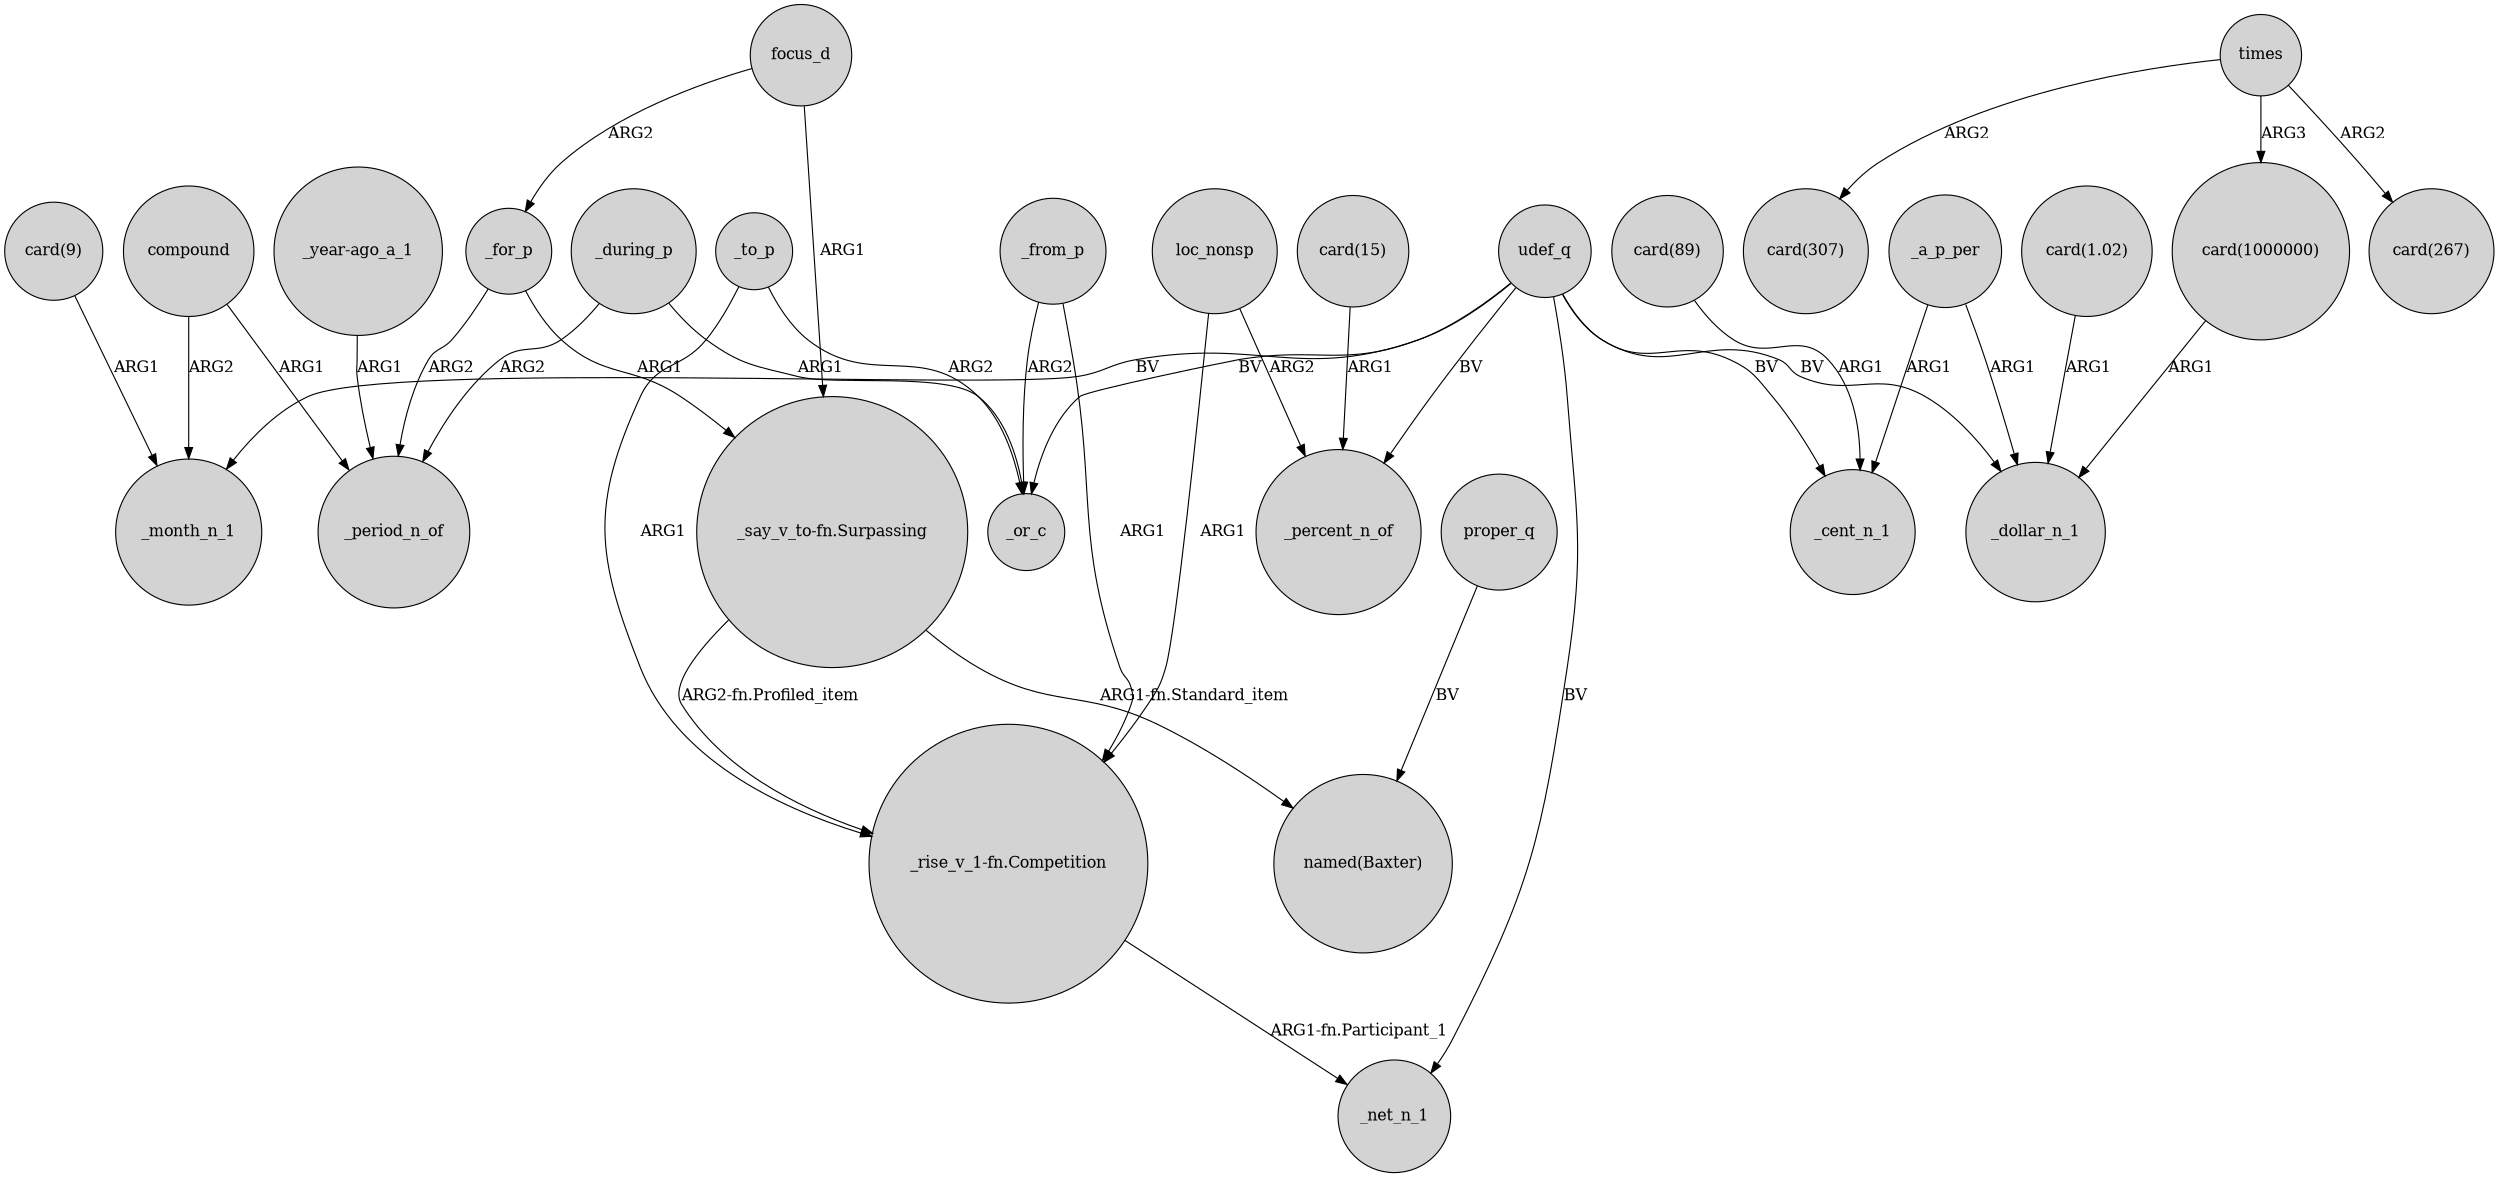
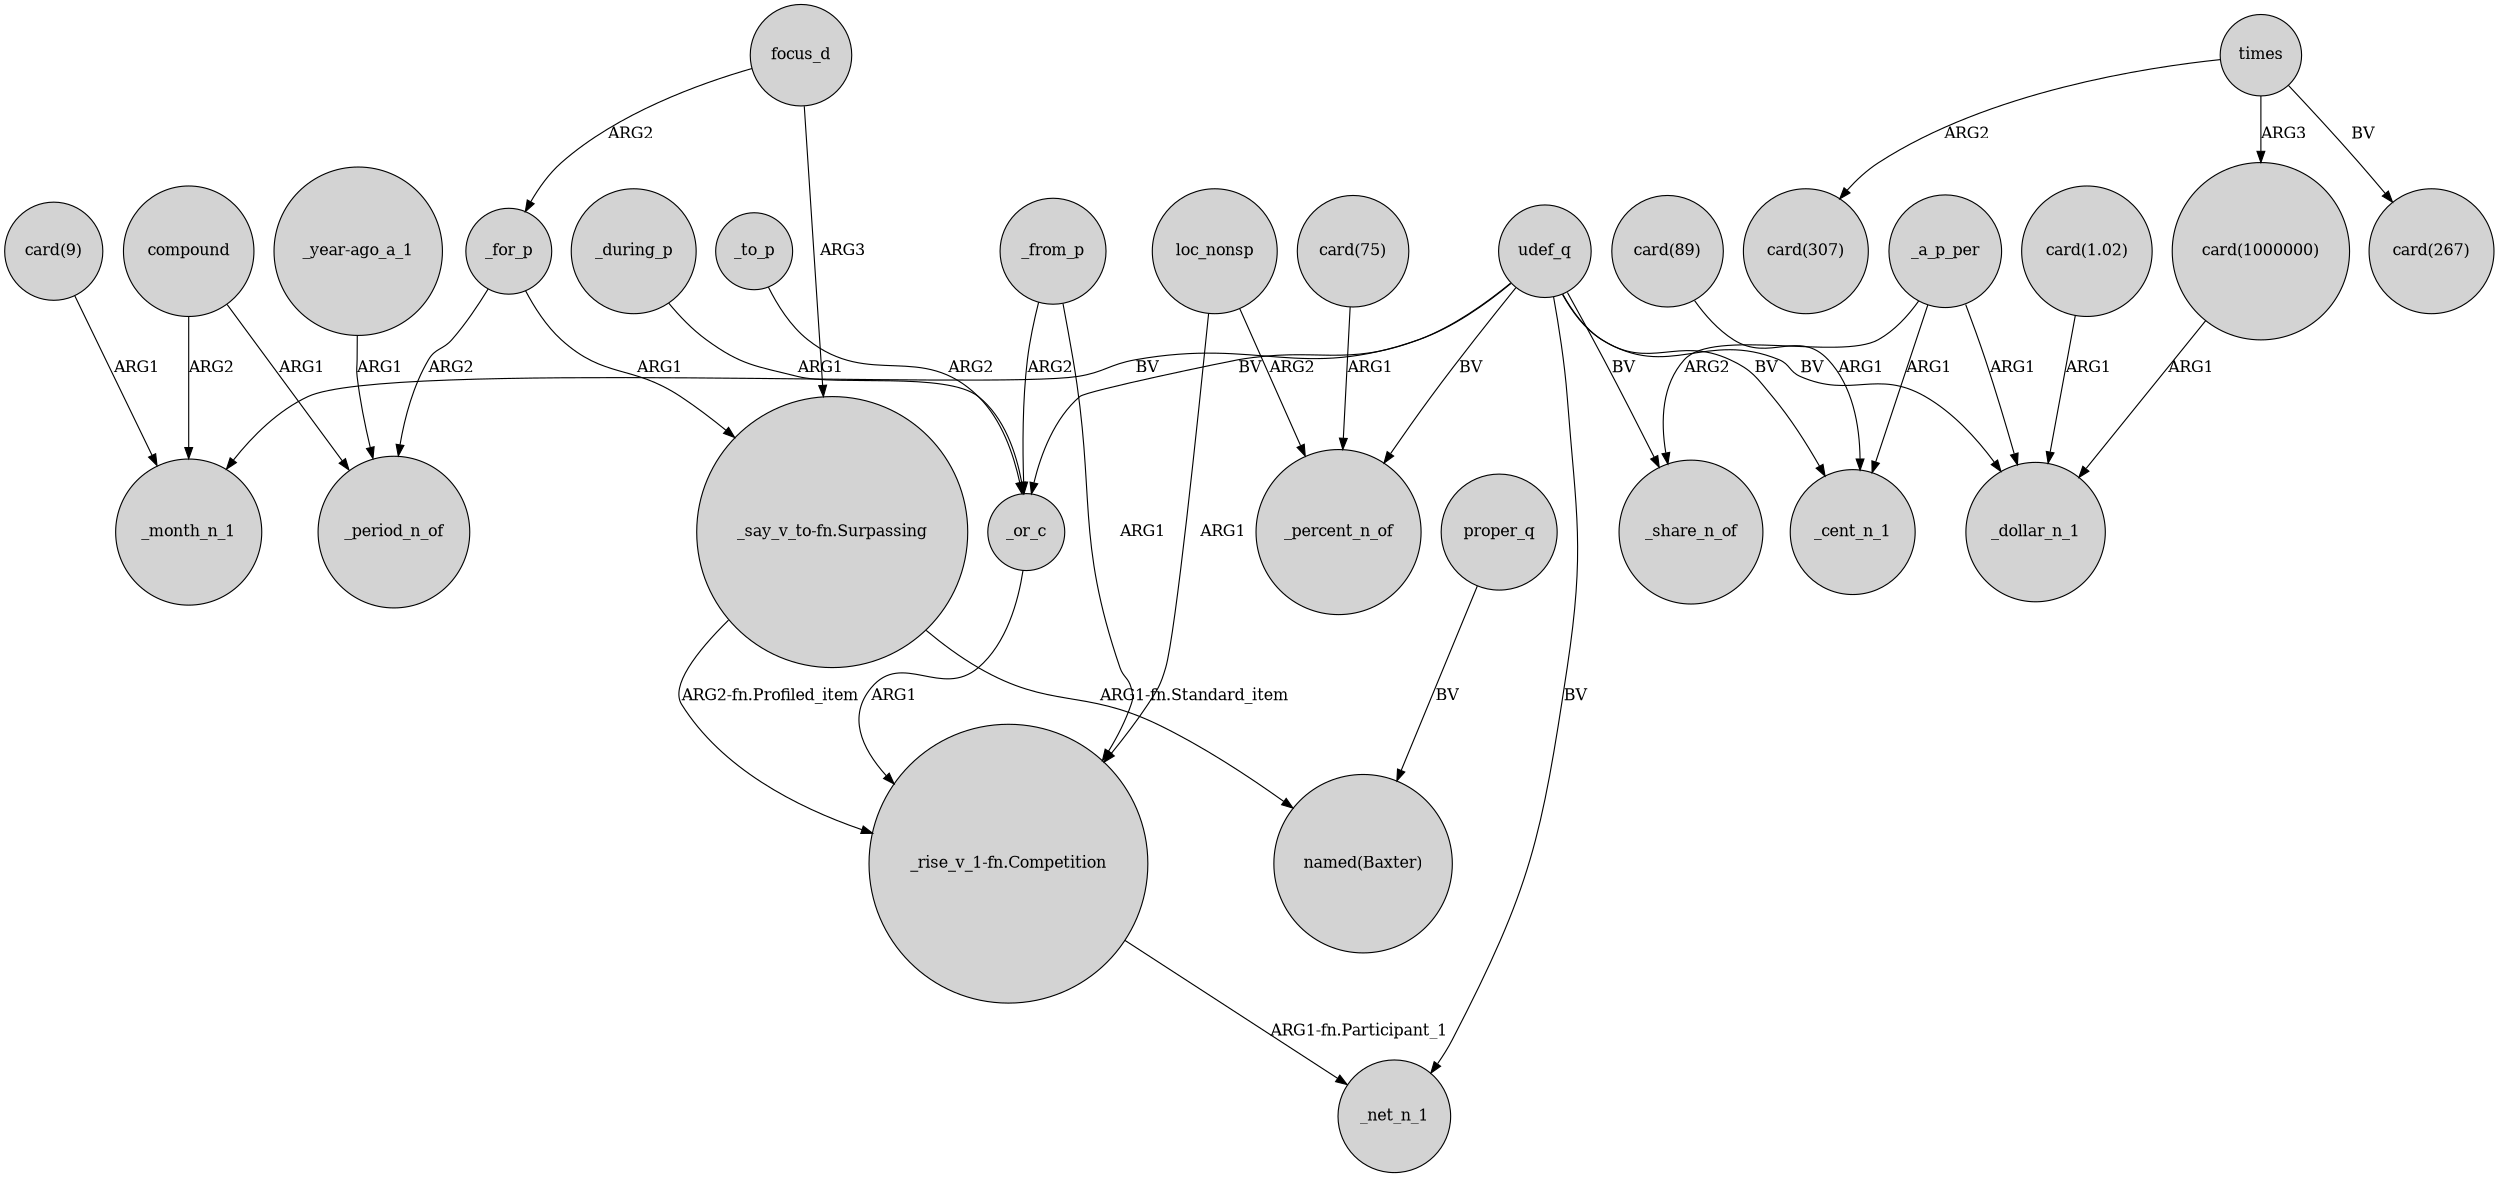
edge "times" -> "card(267)": label "ARG2" -> "BV"
edge "focus_d" -> "_say_v_to-fn.Surpassing": label "ARG1" -> "ARG3"
node "card(15)": label "card(15)" -> "card(75)"
edge "_during_p" -> "_period_n_of": removed, label "ARG2"
node "_share_n_of": added
edge "_to_p" -> "_rise_v_1-fn.Competition": now "_or_c" -> "_rise_v_1-fn.Competition"
